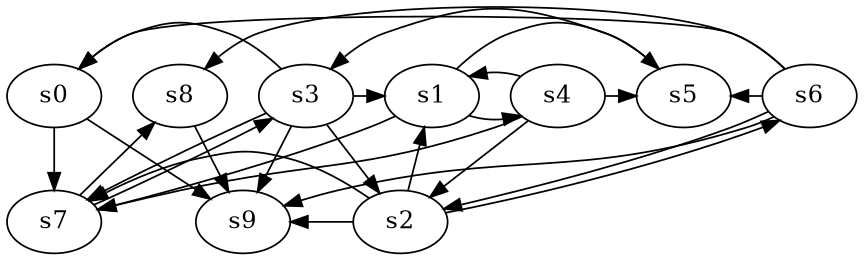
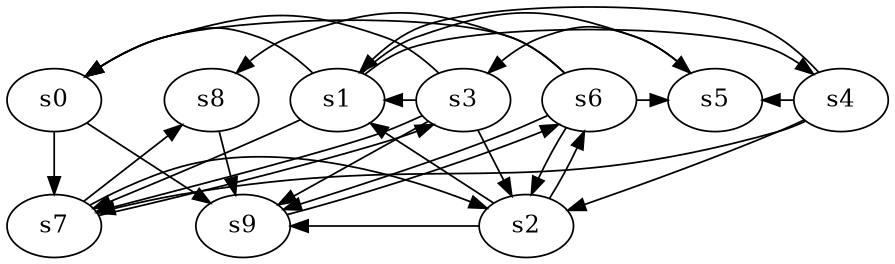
edge "s1" -> "s0": added
edge "s2" -> "s7": reversed
edge "s9" -> "s6": added
